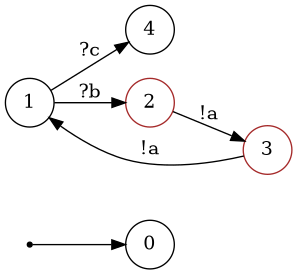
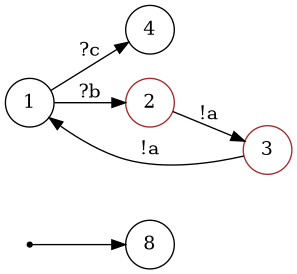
node "0": label "0" -> "8"
